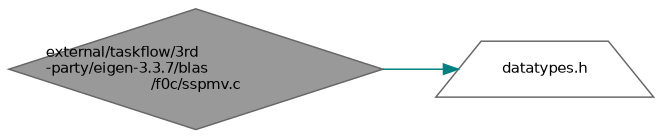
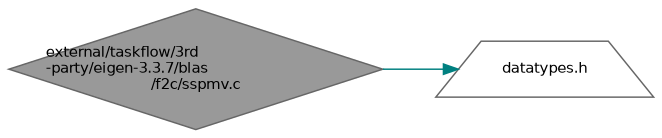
node "external/taskflow/3rd -party/eigen-3.3.7/blas /f0c/sspmv.c": label "external/taskflow/3rd -party/eigen-3.3.7/blas /f0c/sspmv.c" -> "external/taskflow/3rd -party/eigen-3.3.7/blas /f2c/sspmv.c"
